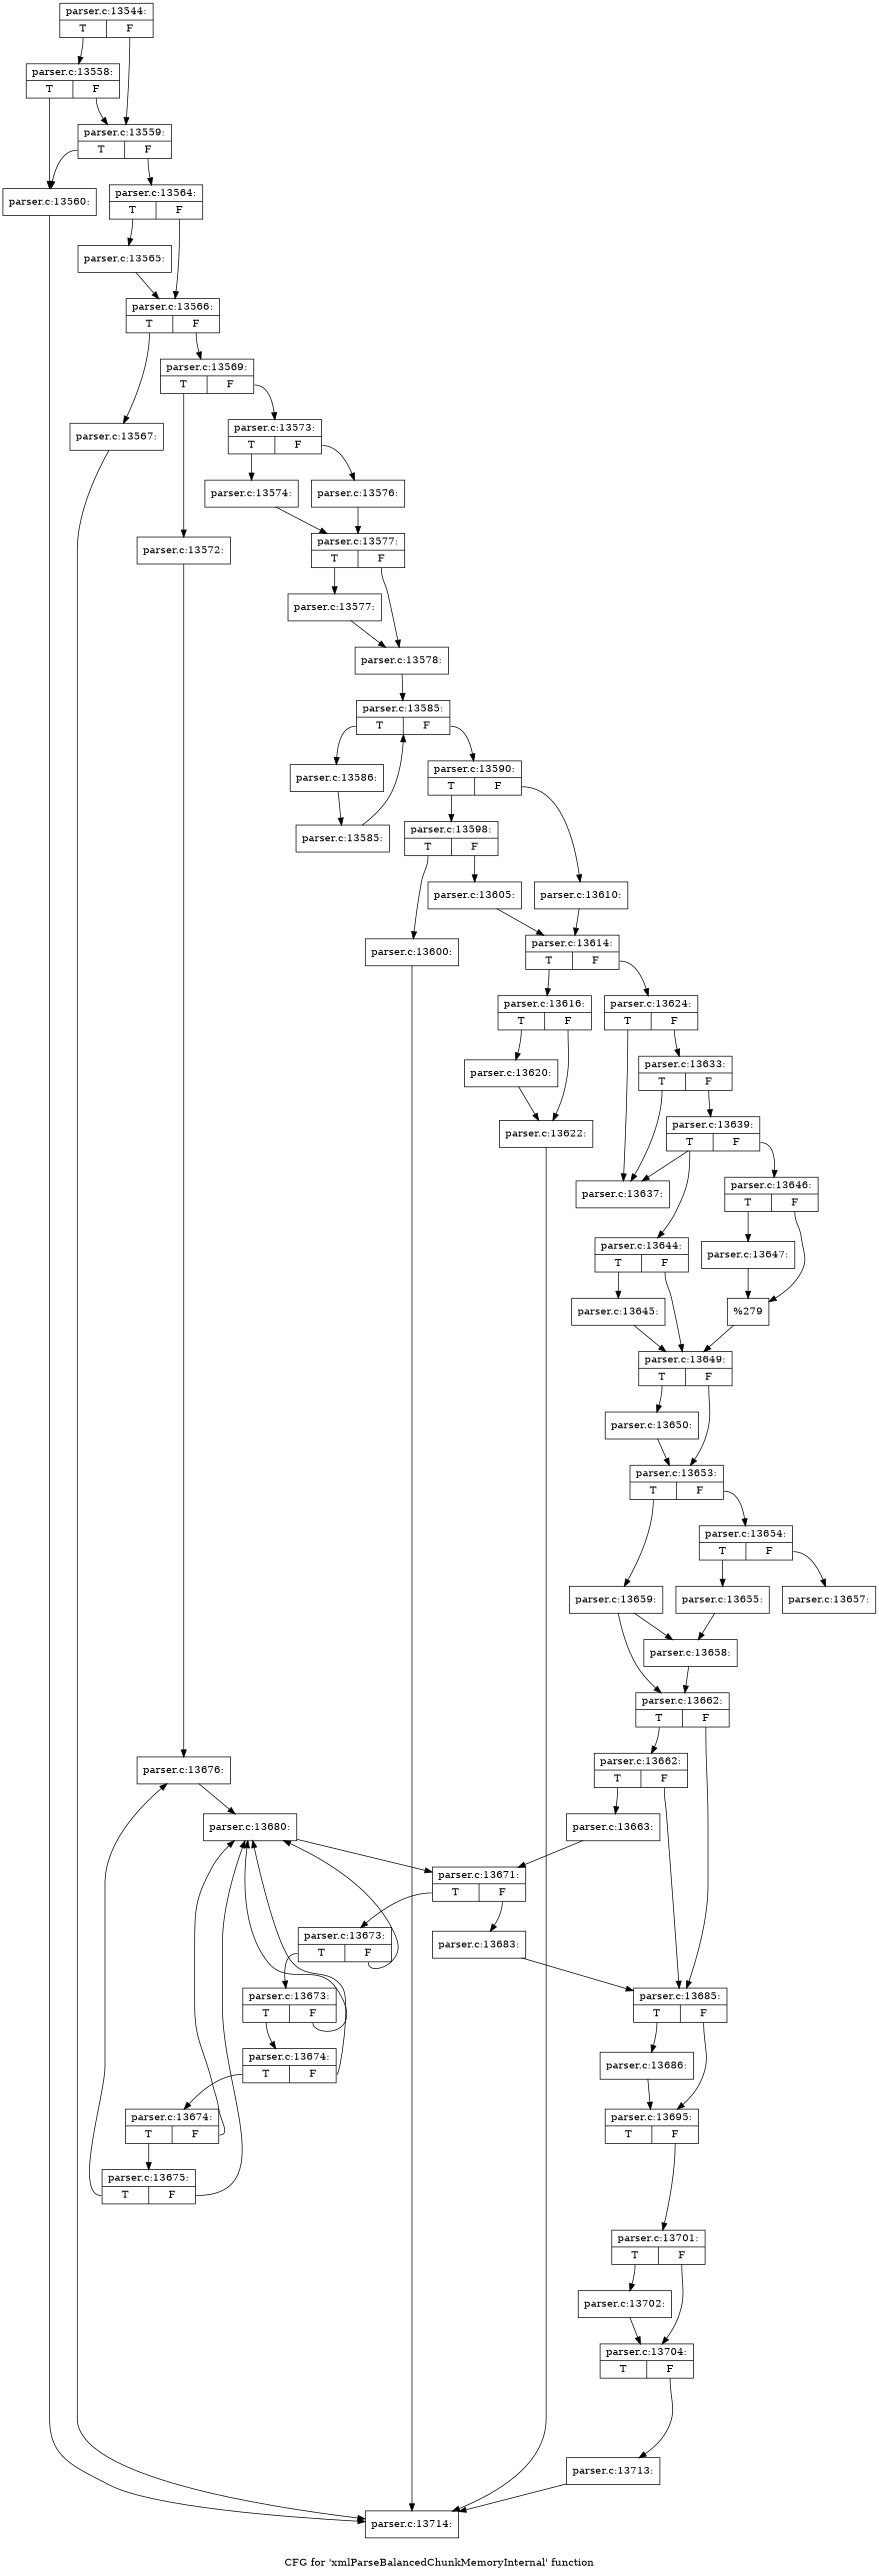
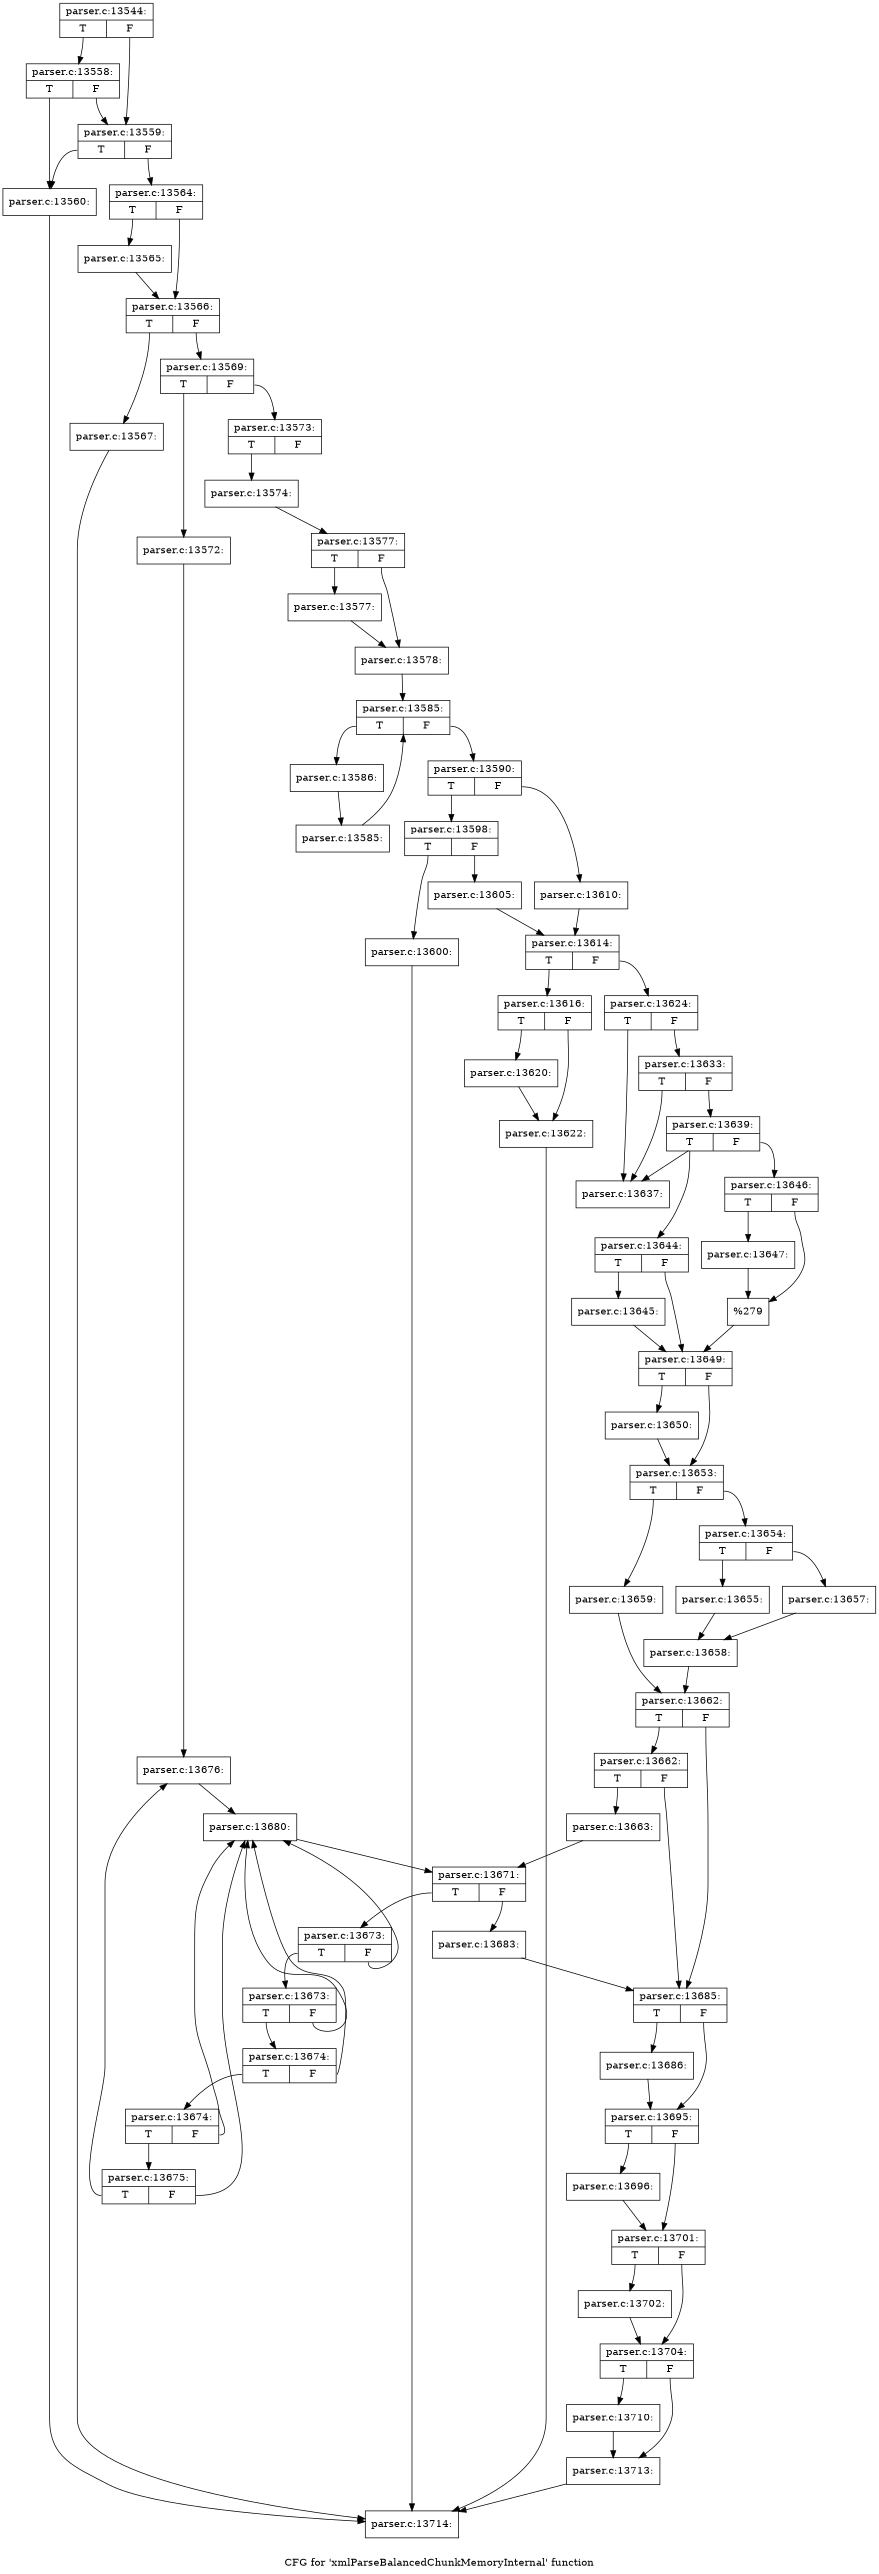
node "parser.c:13576:": removed
edge "parser.c:13659:" -> "parser.c:13658:": now "parser.c:13657:" -> "parser.c:13658:"
node "parser.c:13696:": added
node "parser.c:13710:": added
